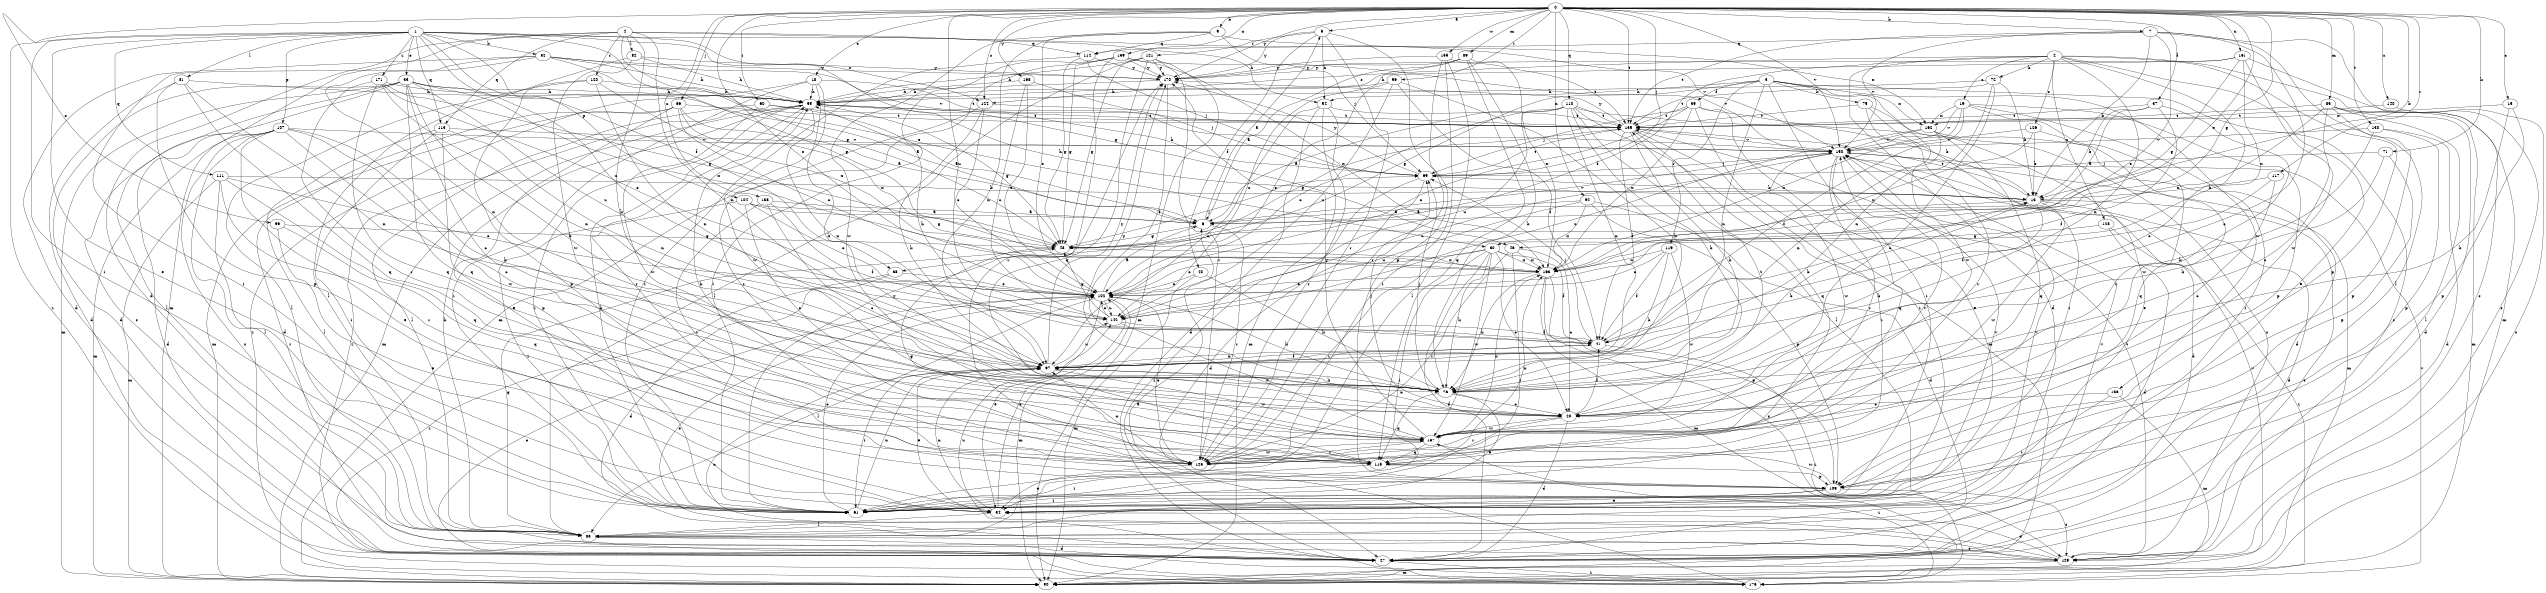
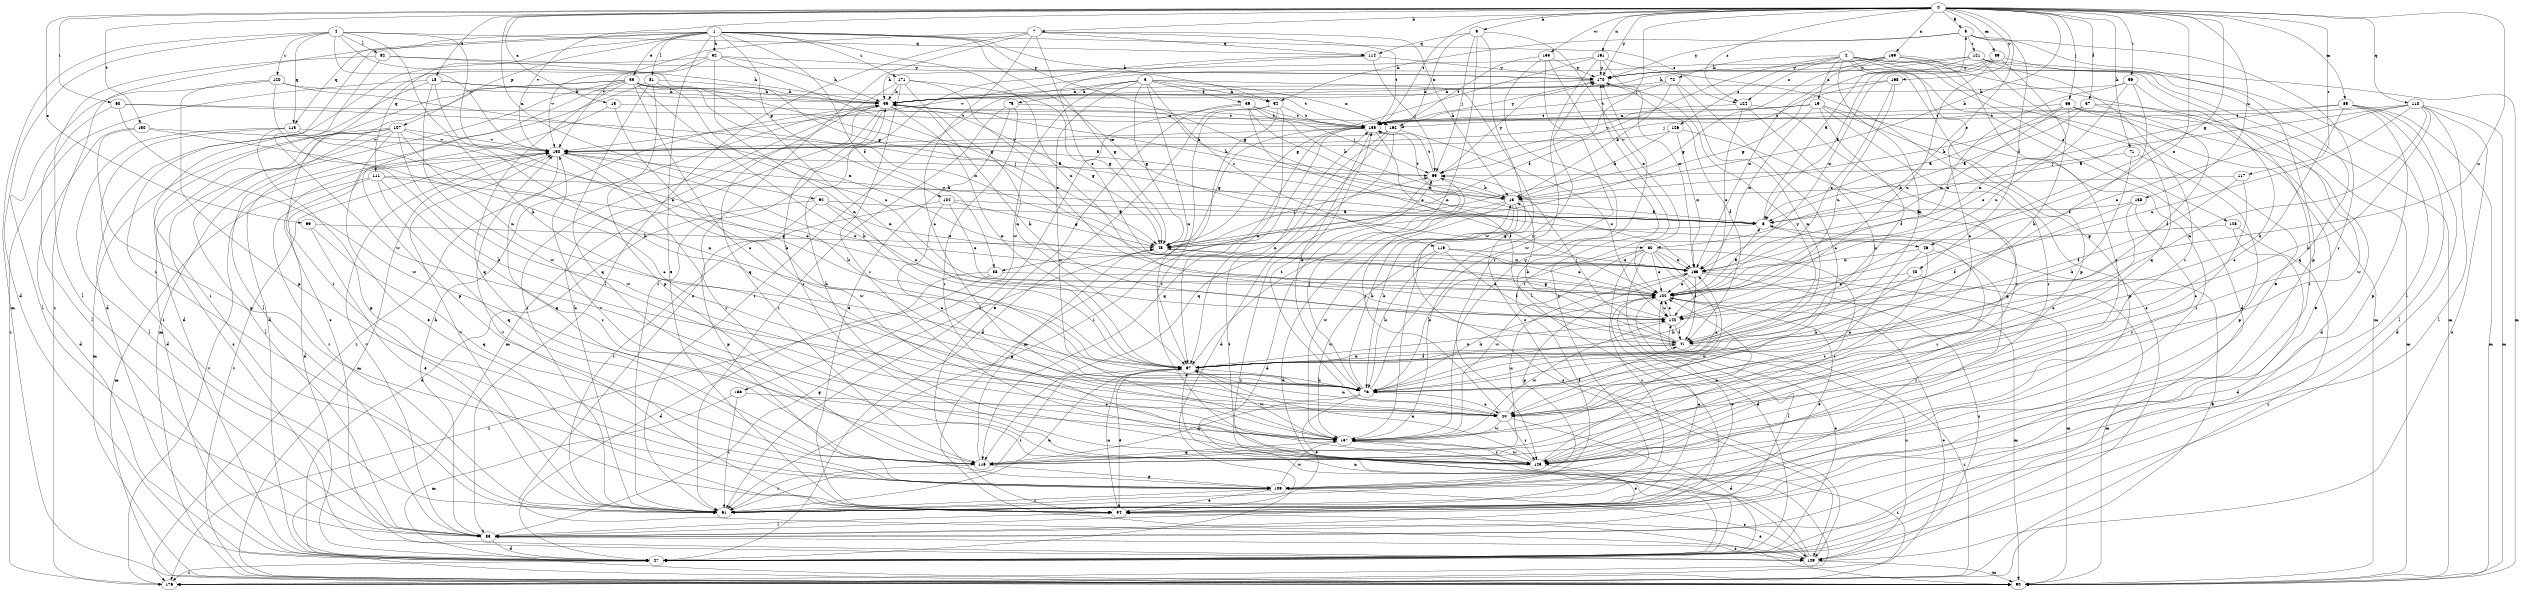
node "140": removed
